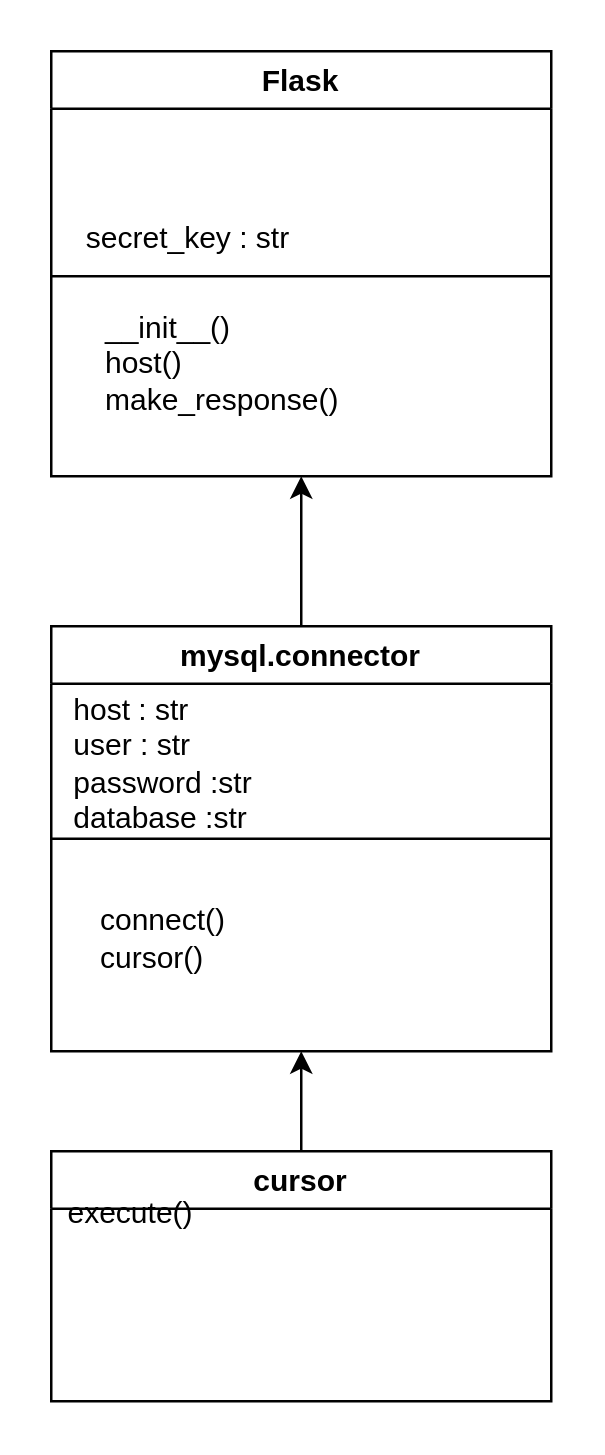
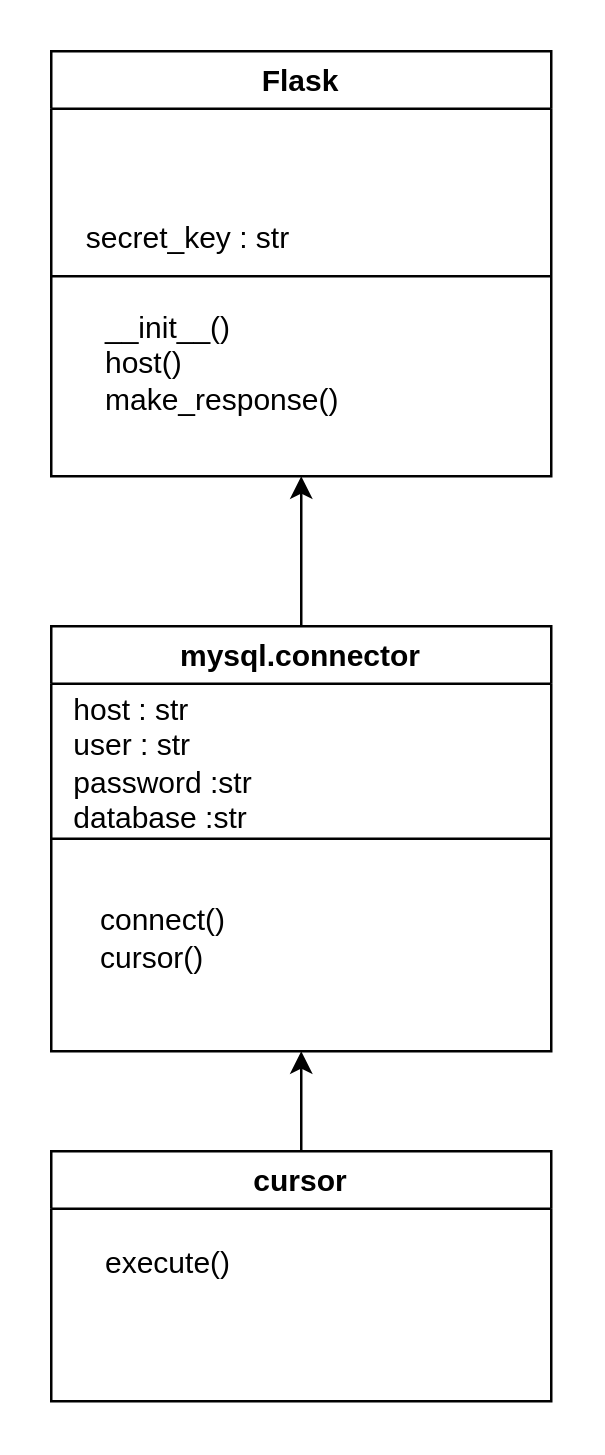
node "execute()": moved (176, 1214) -> (214, 1264)
